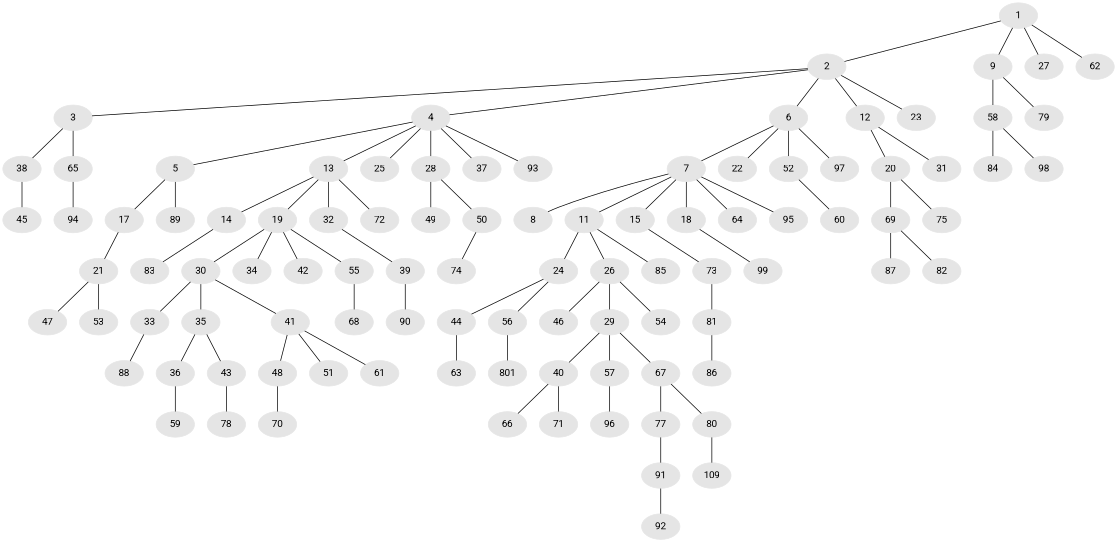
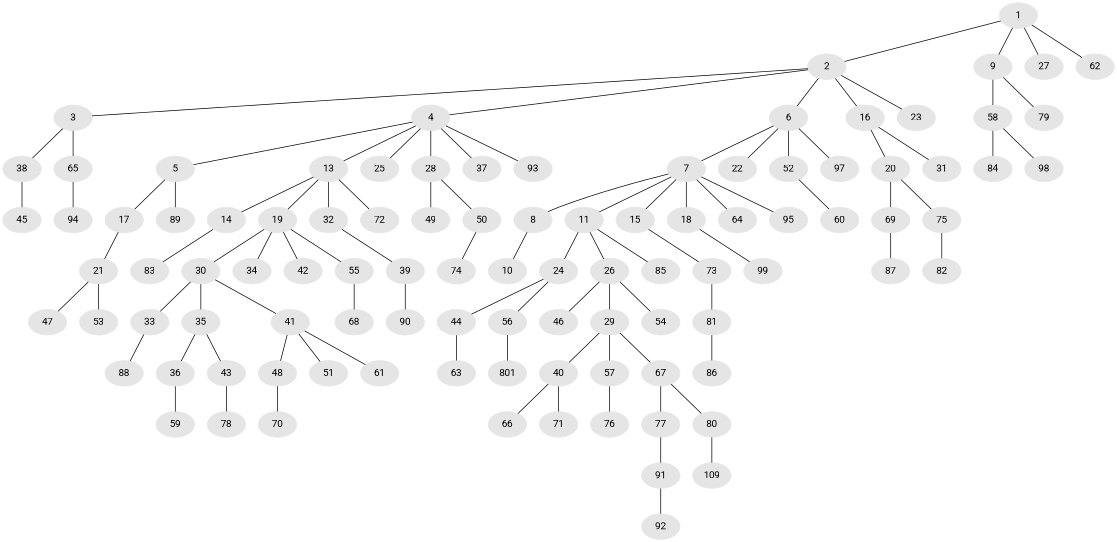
node "12": label "12" -> "16"
edge "69" -- "82": now "75" -- "82"
node "10": added
node "96": label "96" -> "76"
